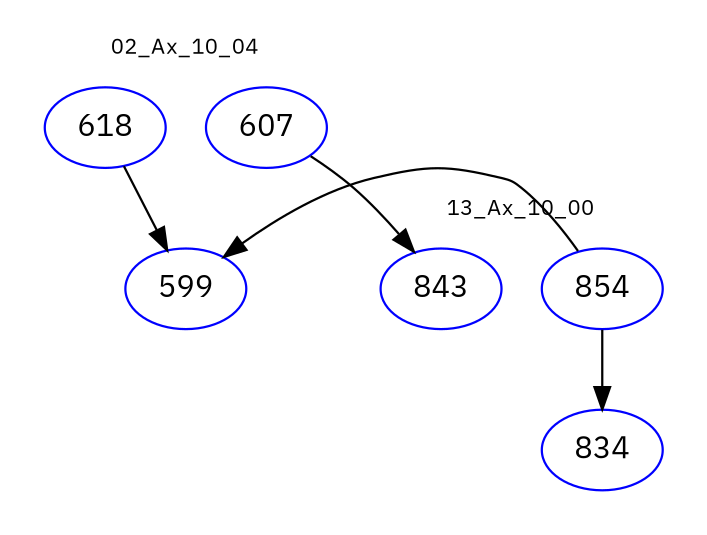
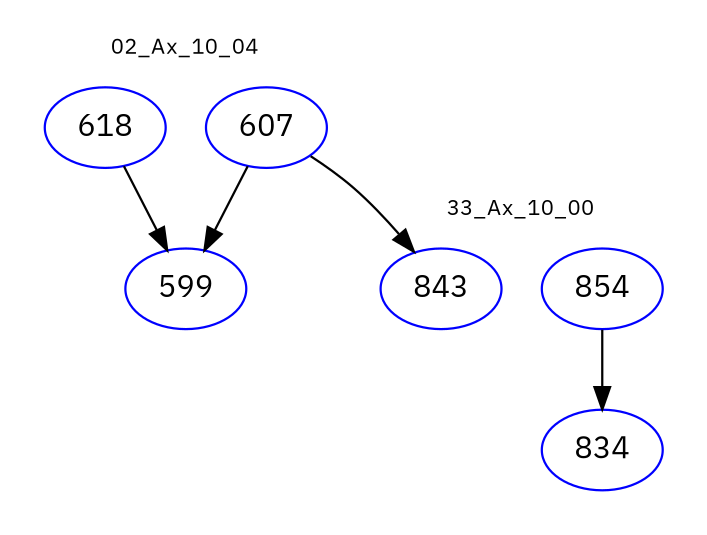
edge "854" -> "599": now "607" -> "599"
cluster "13_Ax_10_00": label "13_Ax_10_00" -> "33_Ax_10_00"
